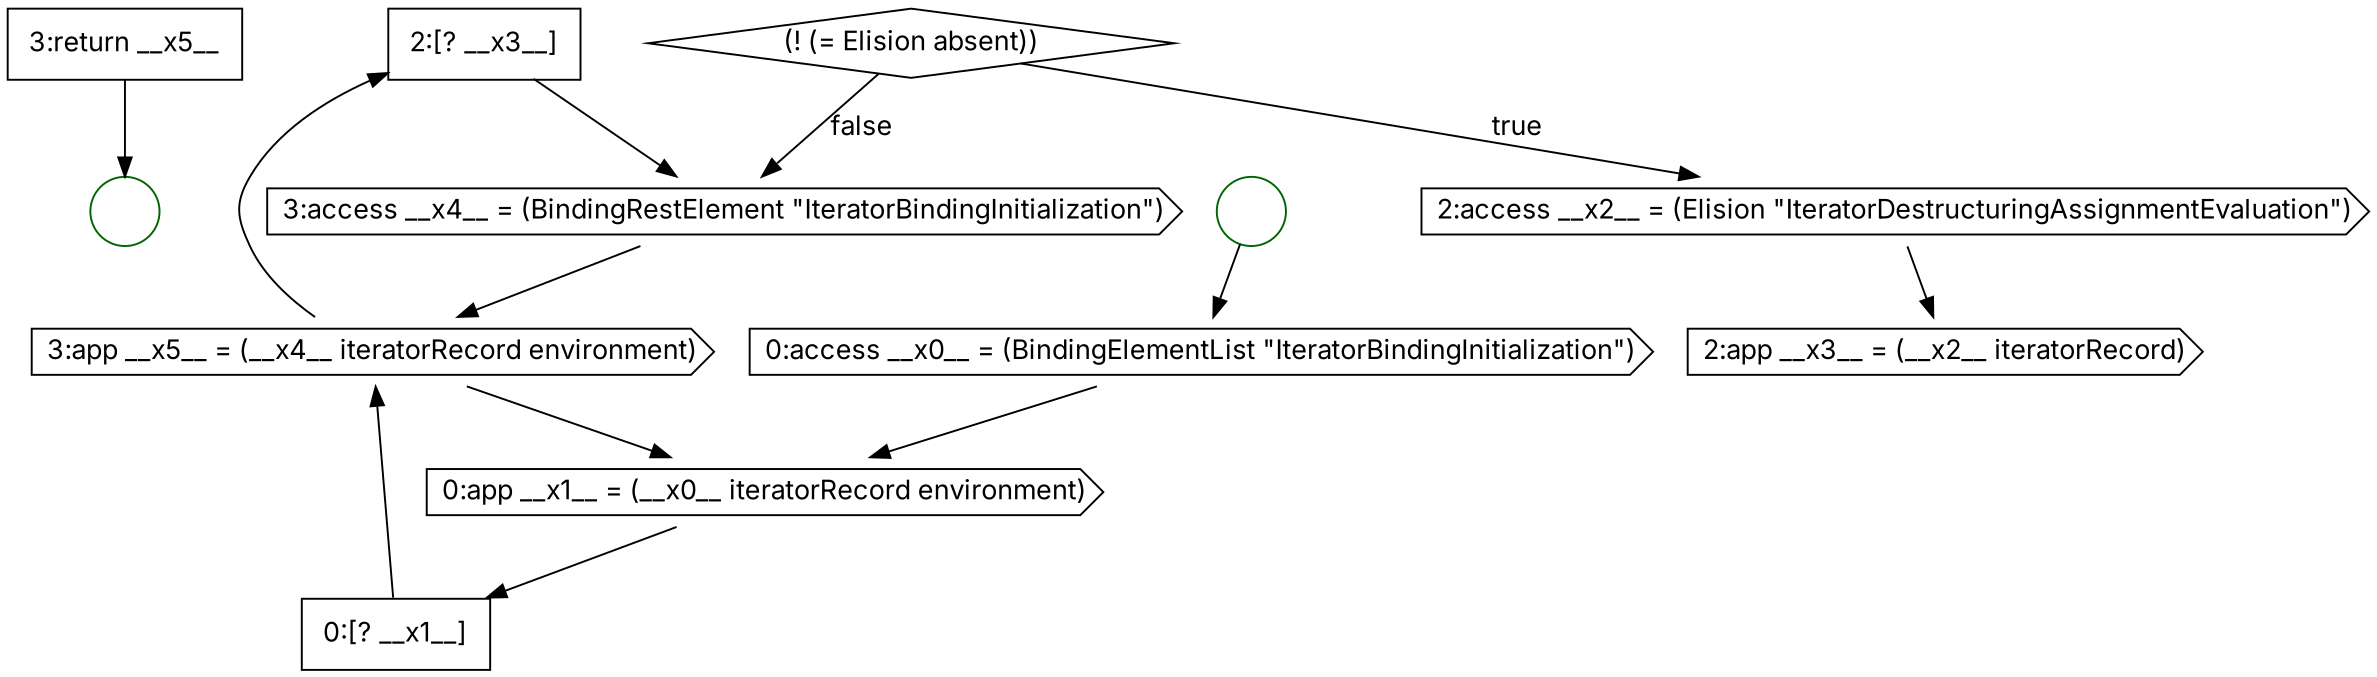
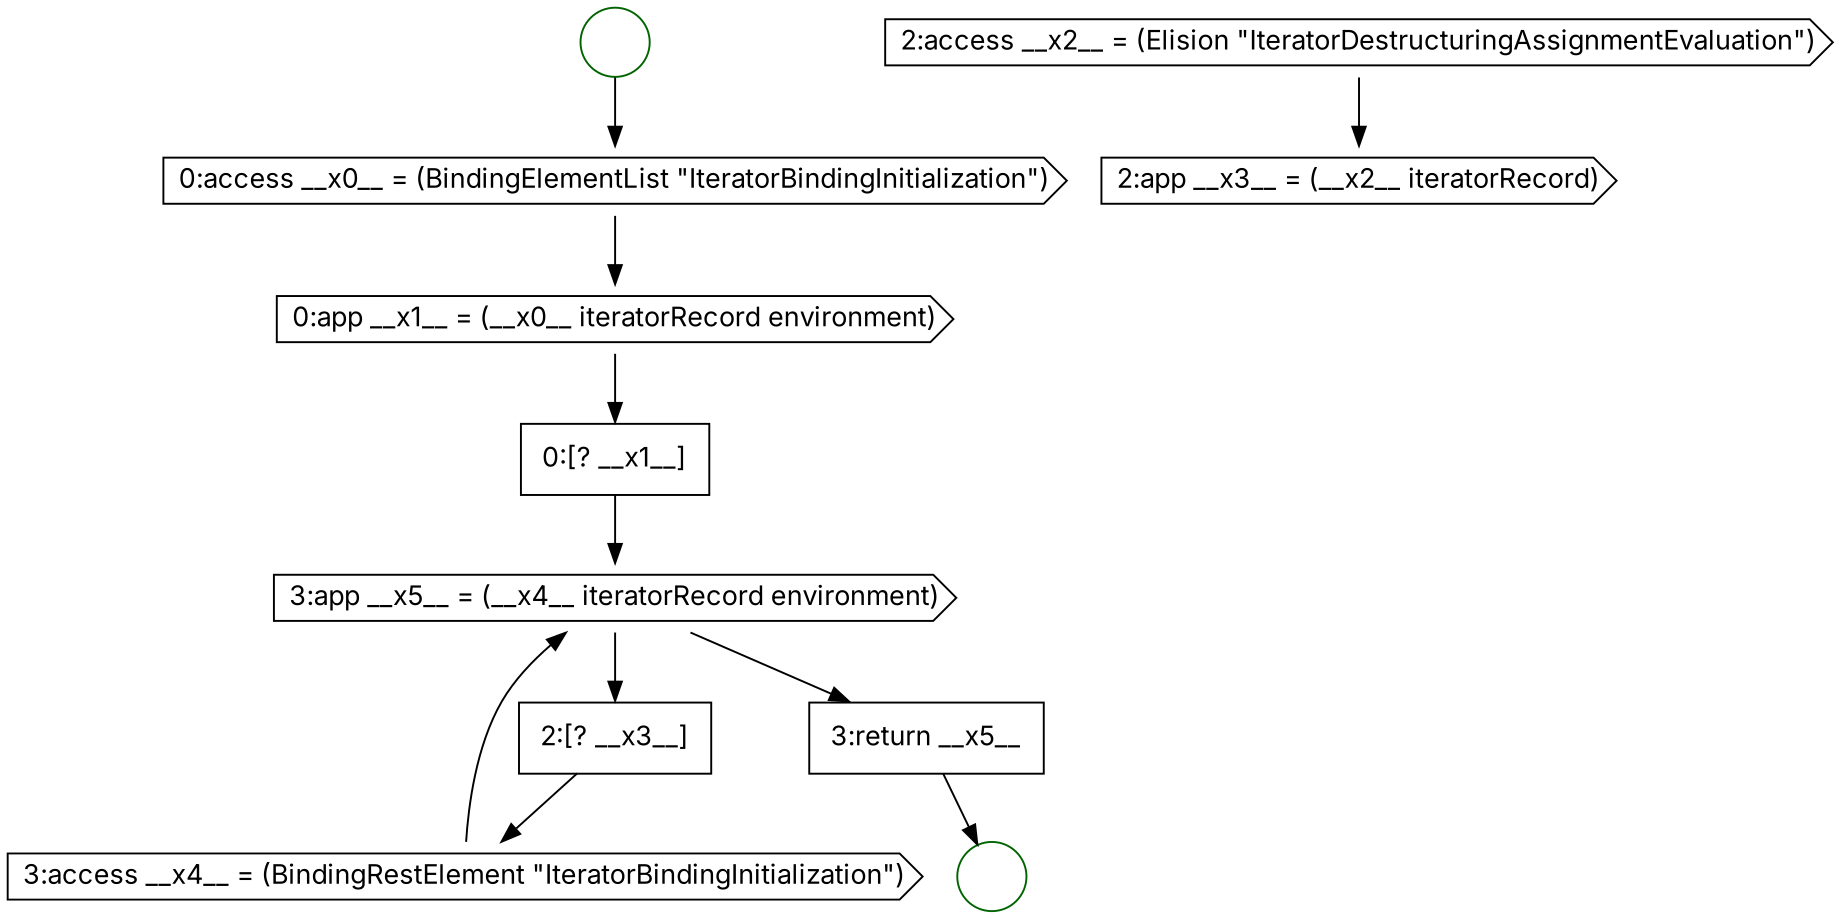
node "(! (= Elision absent))": removed
edge "3:app __x5__ = (__x4__ iteratorRecord environment)" -> "0:app __x1__ = (__x0__ iteratorRecord environment)": now "3:app __x5__ = (__x4__ iteratorRecord environment)" -> "3:return __x5__"
